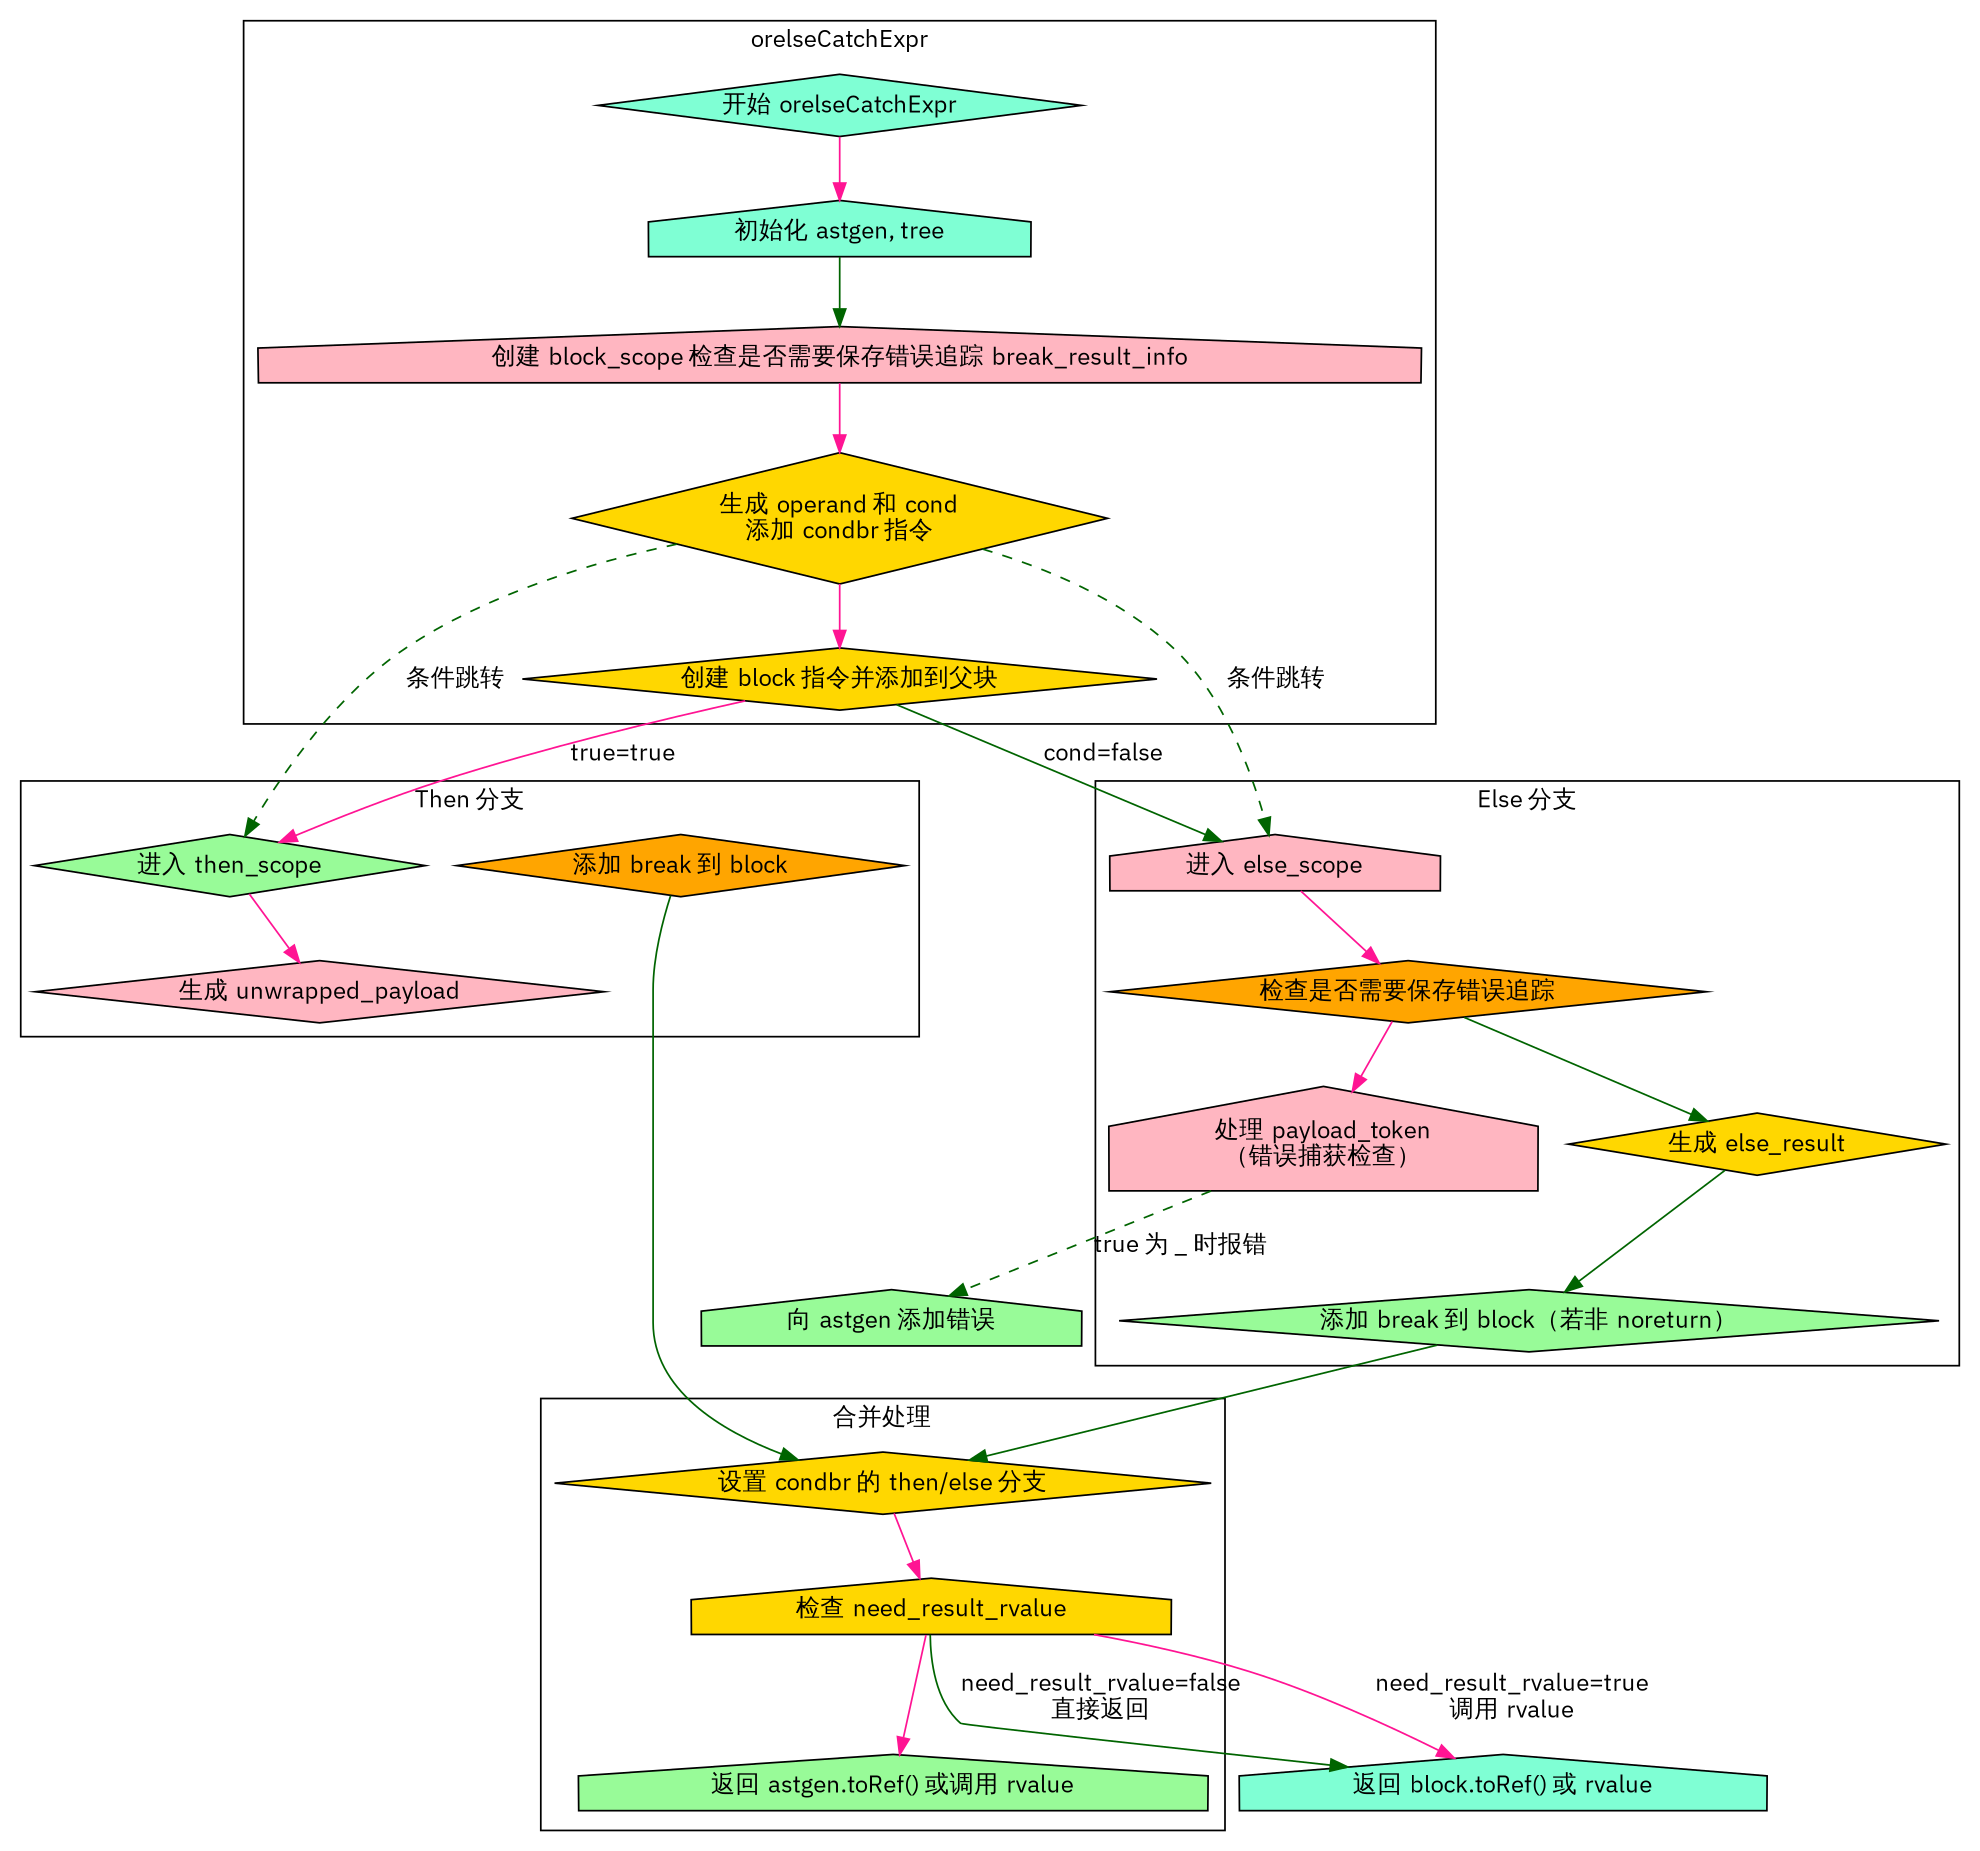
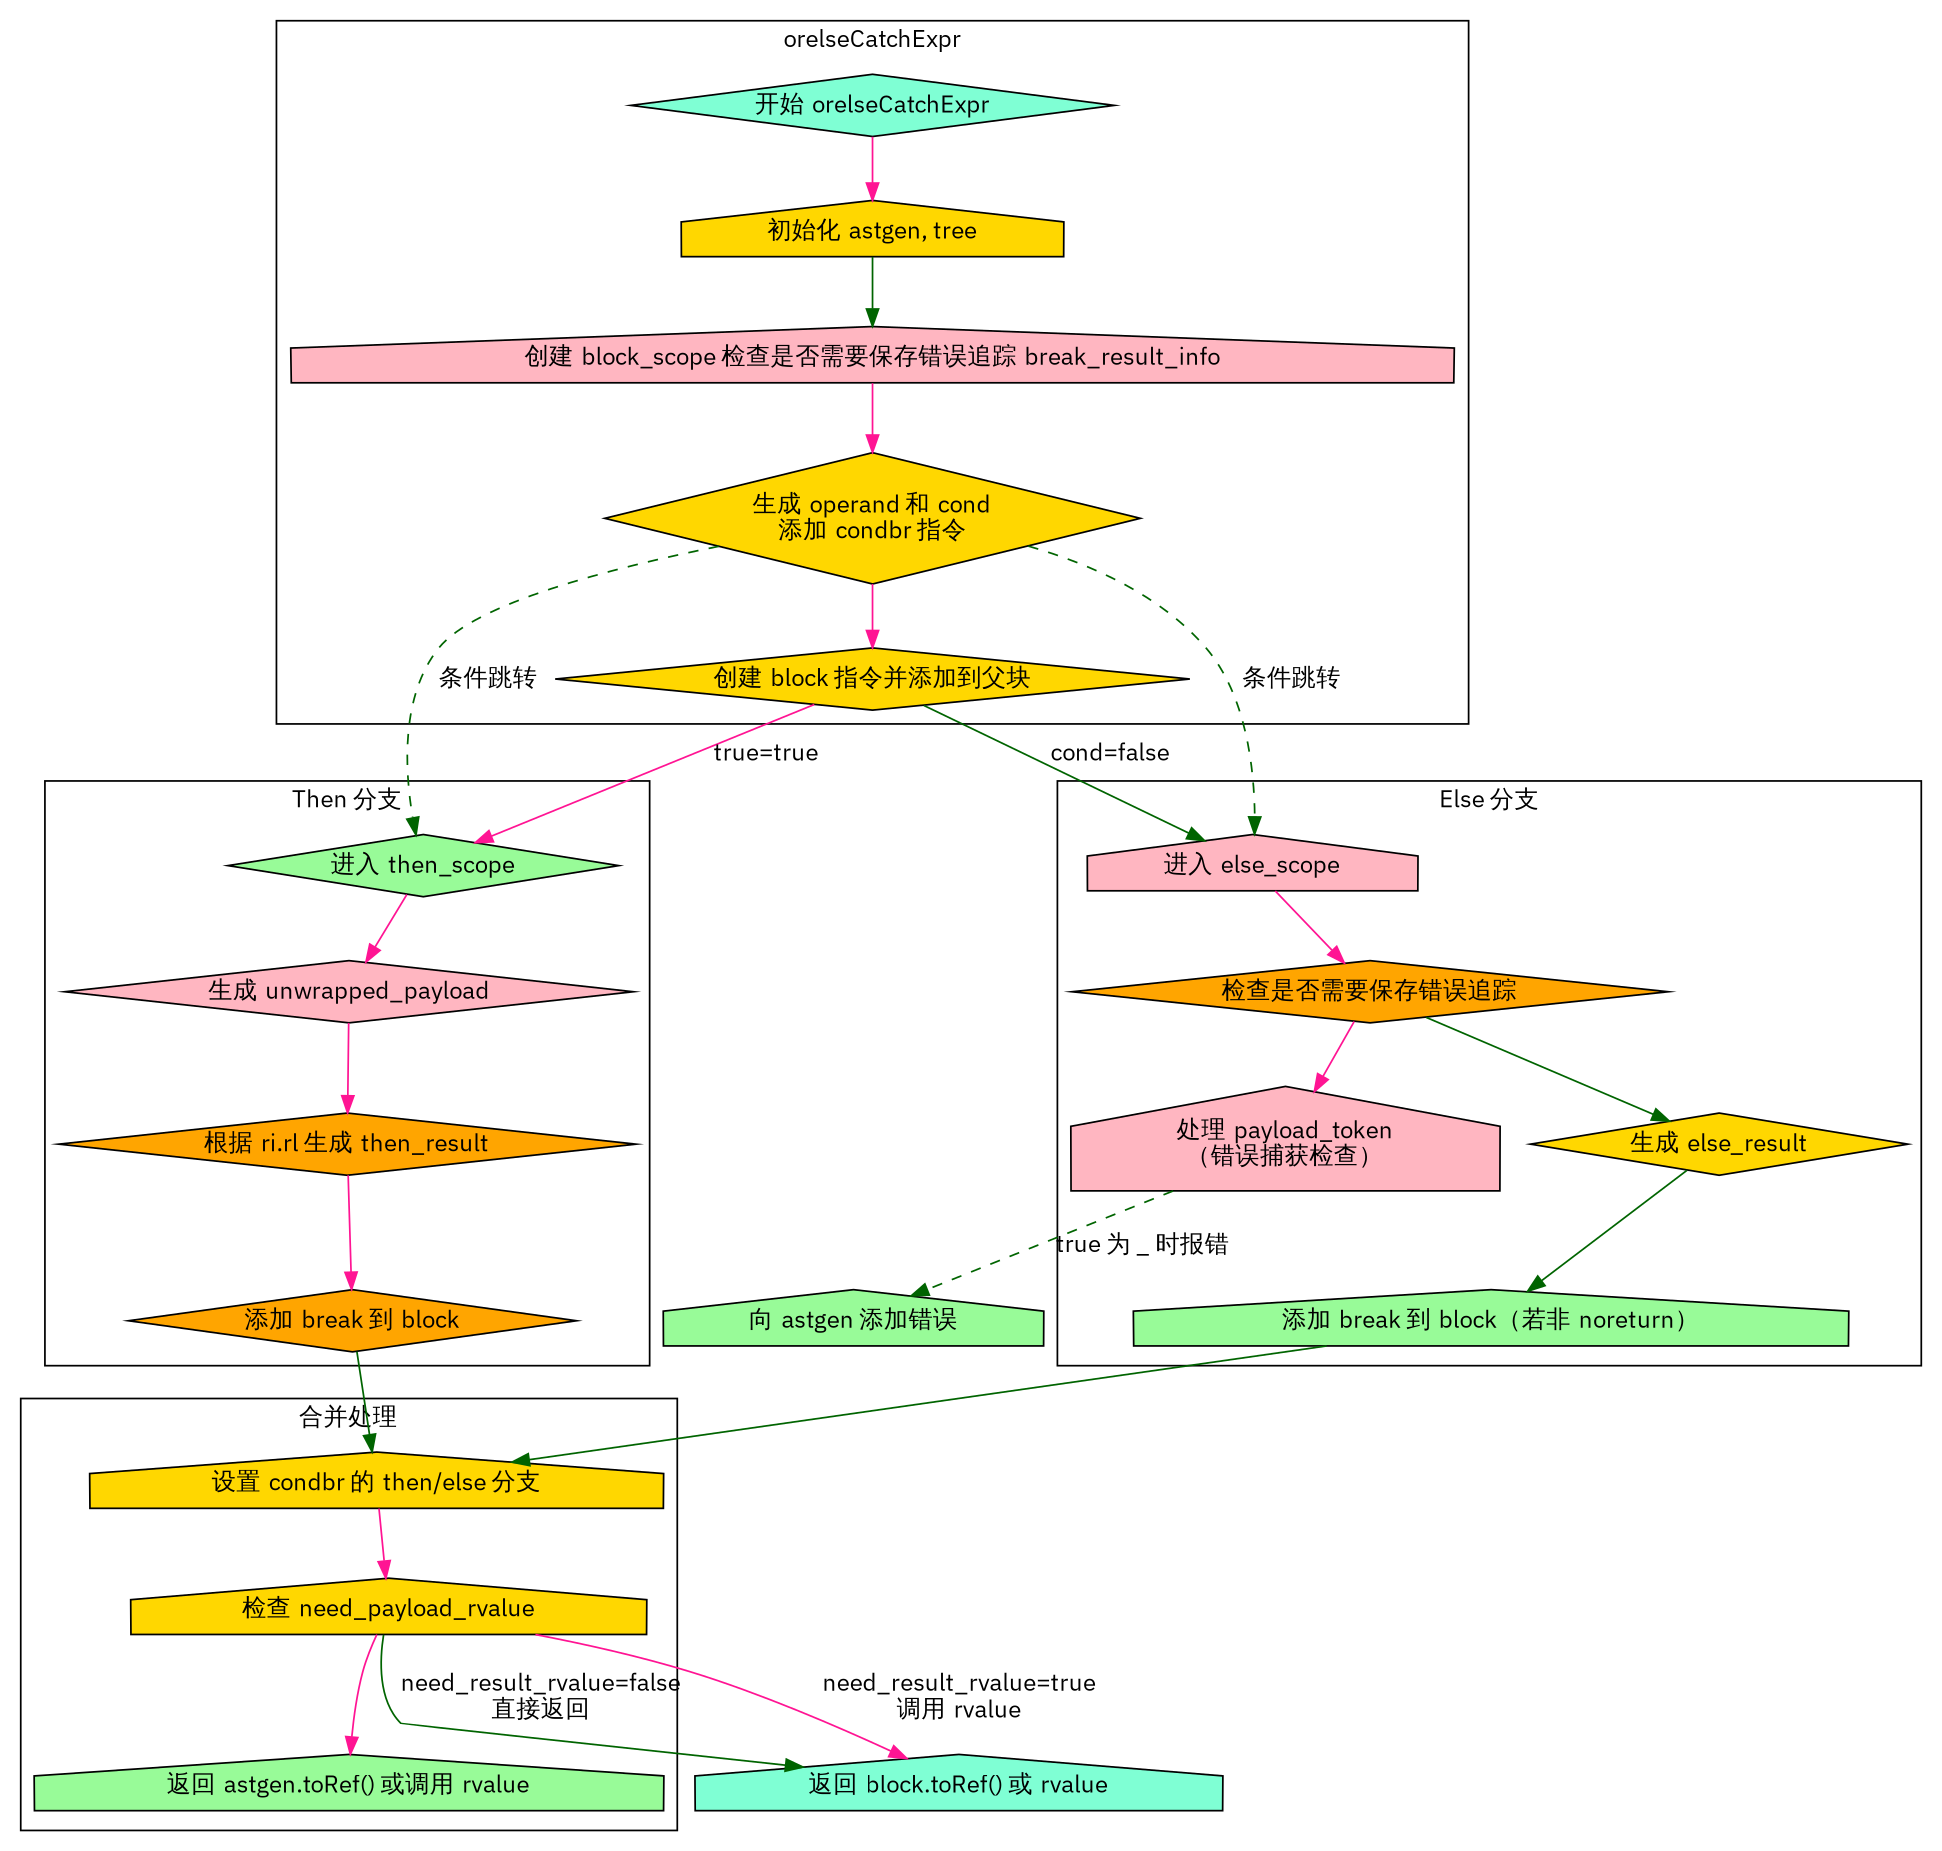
node "初始化 astgen, tree": fillcolor aquamarine -> gold
node "根据 ri.rl 生成 then_result": added
node "添加 break 到 block（若非 noreturn）": shape diamond -> house
node "设置 condbr 的 then/else 分支": shape diamond -> house
node "检查 need_result_rvalue": label "检查 need_result_rvalue" -> "检查 need_payload_rvalue"
